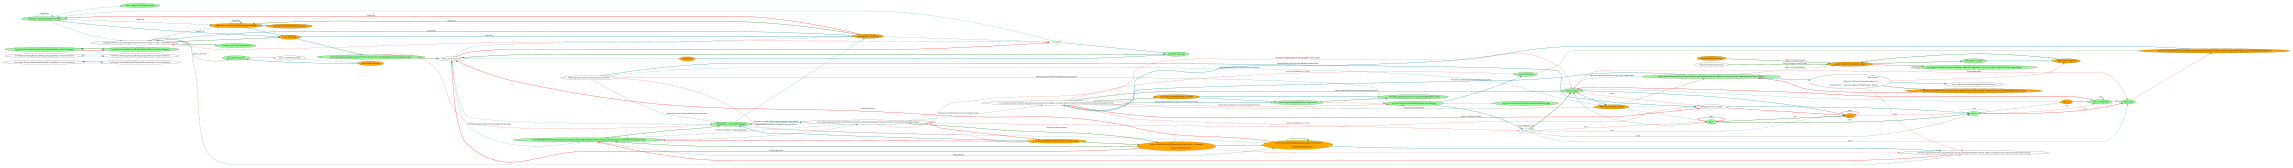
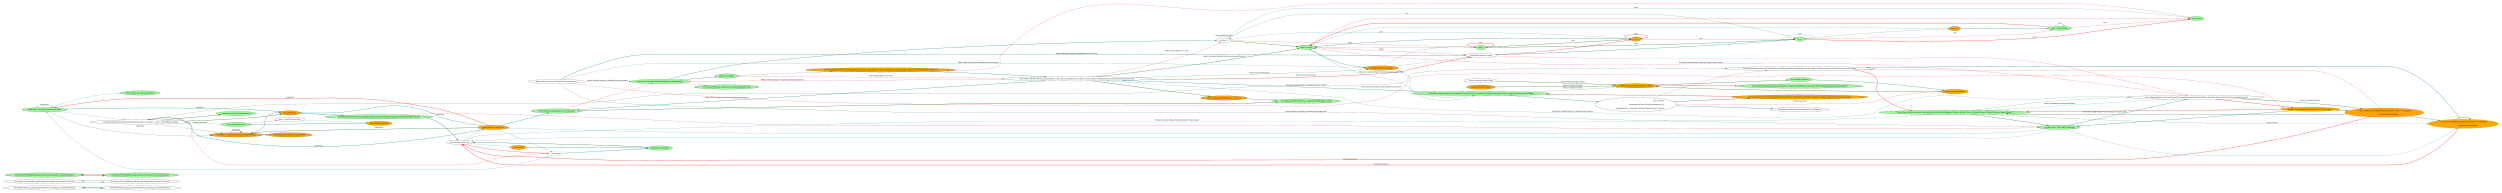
edge "Ensure.ArgumentNotNull(context, ''context'')" -> "Ensure.ArgumentNotNull(directive, ''constructor'')": now "var targetType = target.Type" -> "Ensure.ArgumentNotNull(directive, ''constructor'')"
